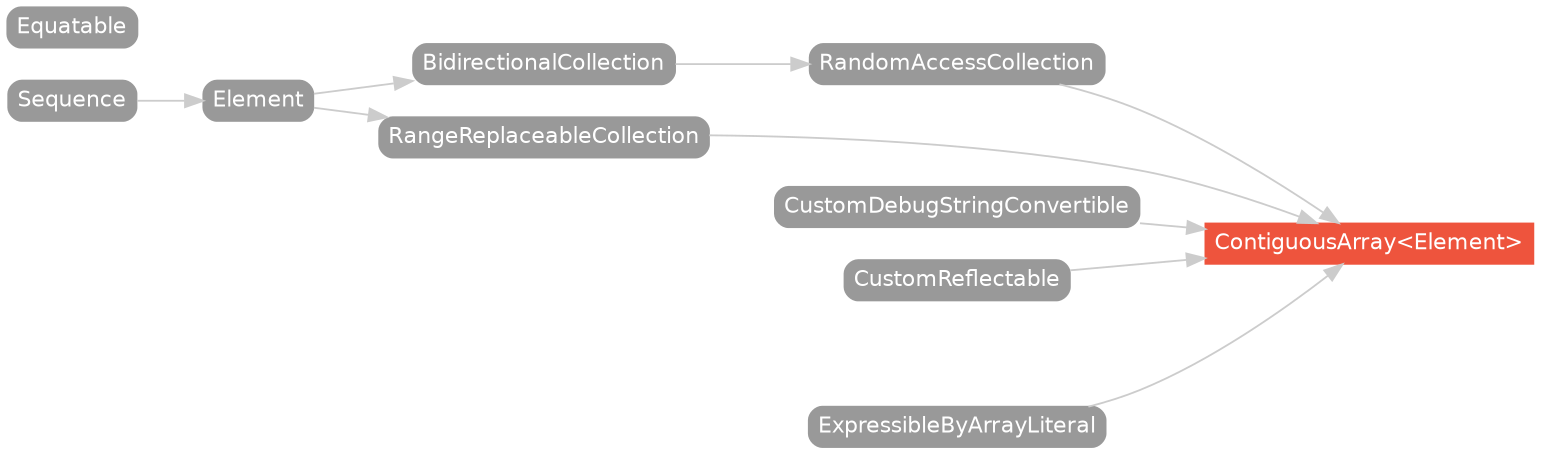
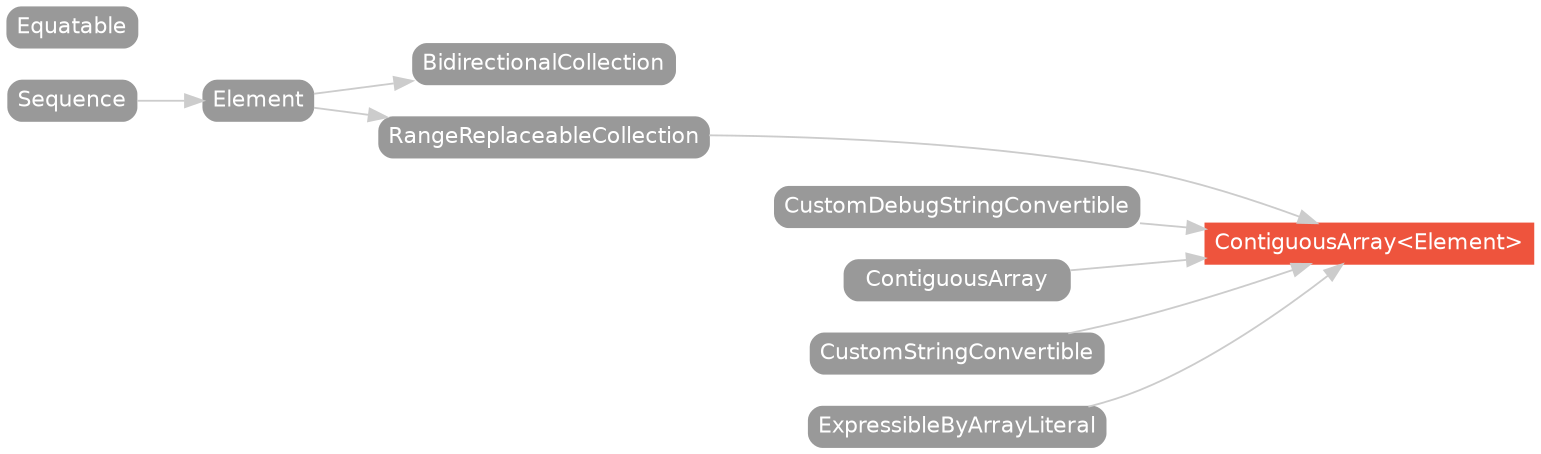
node "RandomAccessCollection": removed
node "CustomReflectable": label "CustomReflectable" -> "ContiguousArray"
node "CustomStringConvertible": added
